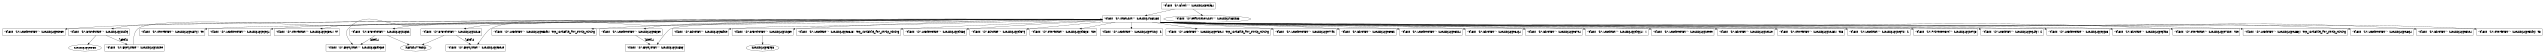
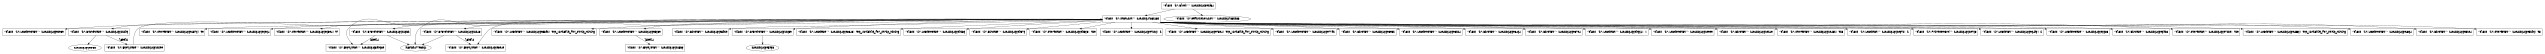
edge "<class 'ir.StatList'> 140422647882432" -> "<class 'ir.EmptyStat'> 140422646611536": now "<class 'ir.StatList'> 140422647882432" -> "94575947703264"
